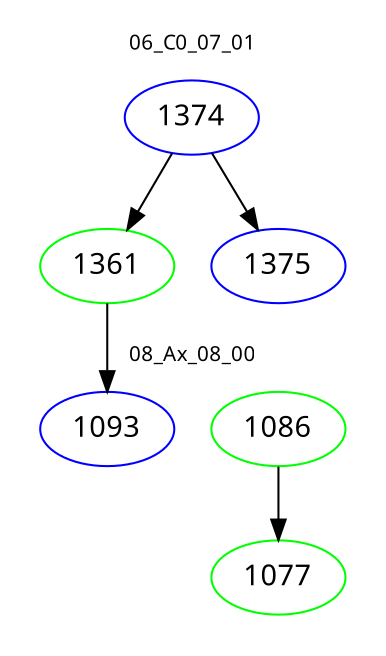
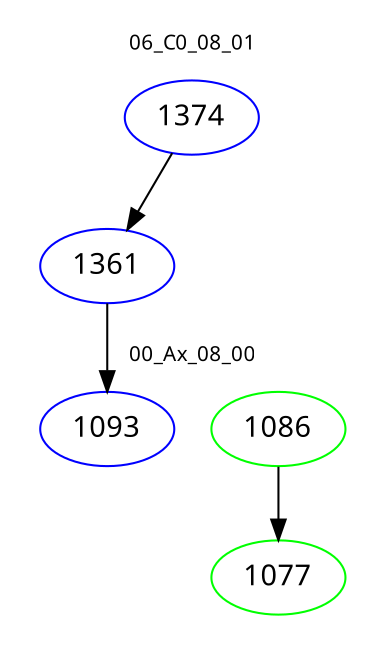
cluster "06_C0_07_01": label "06_C0_07_01" -> "06_C0_08_01"
node "1361": color green -> blue
node "1375": removed
cluster "08_Ax_08_00": label "08_Ax_08_00" -> "00_Ax_08_00"
